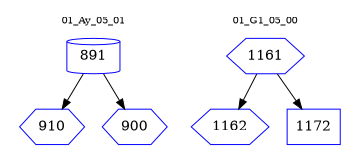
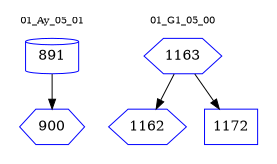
node "1161": label "1161" -> "1163"
node "910": removed
